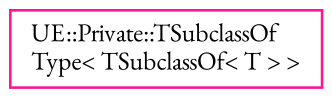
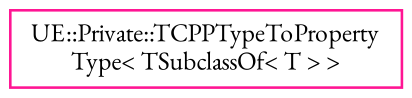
node "UE::Private::TSubclassOf Type< TSubclassOf< T > >": label "UE::Private::TSubclassOf Type< TSubclassOf< T > >" -> "UE::Private::TCPPTypeToProperty Type< TSubclassOf< T > >"
